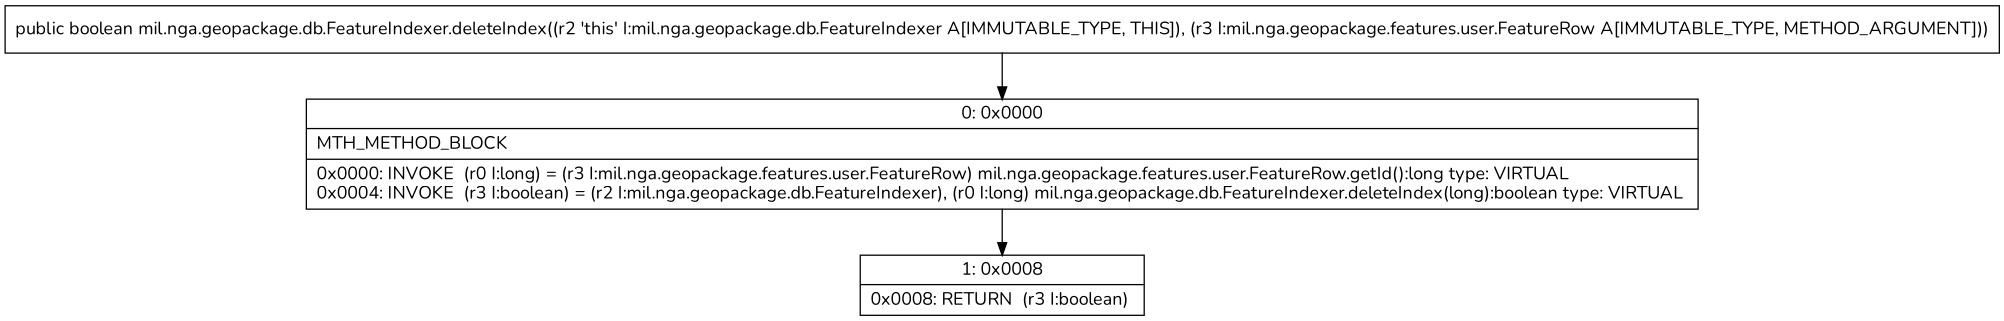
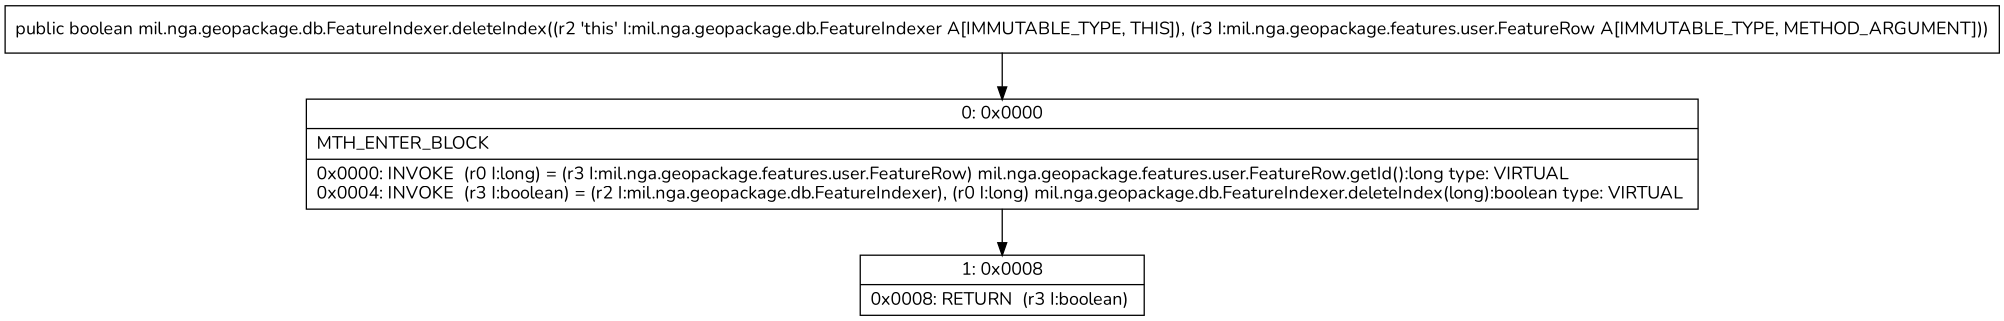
node "0: 0x0000": text "MTH_METHOD_BLOCK" -> "MTH_ENTER_BLOCK"
